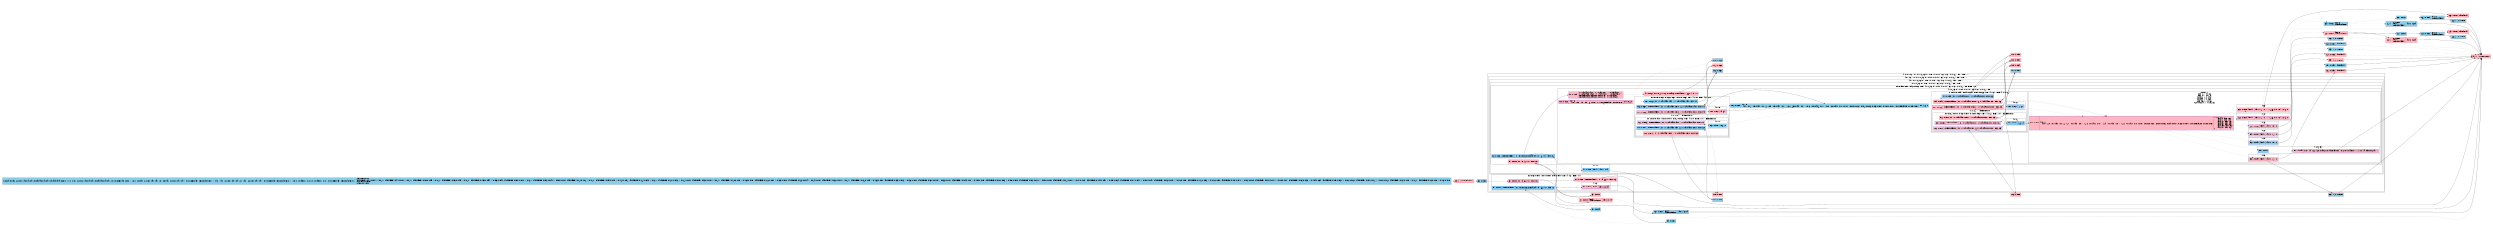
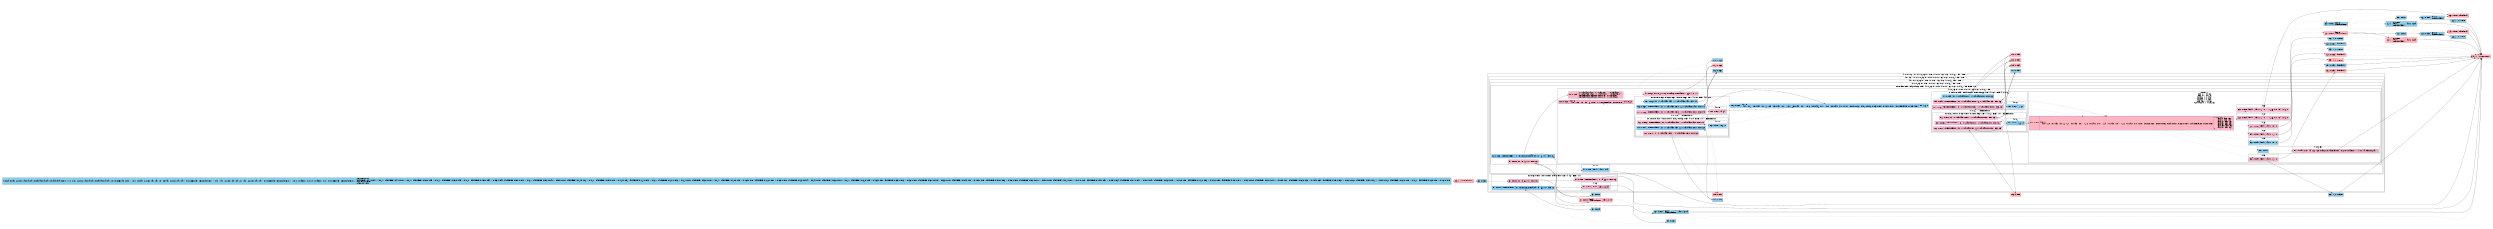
node "121: 0x00a5": text "ADDED_TO_REGION" -> "REMOVE_TO_REGION"
node "95: 0x0012": fillcolor lightpink -> skyblue
